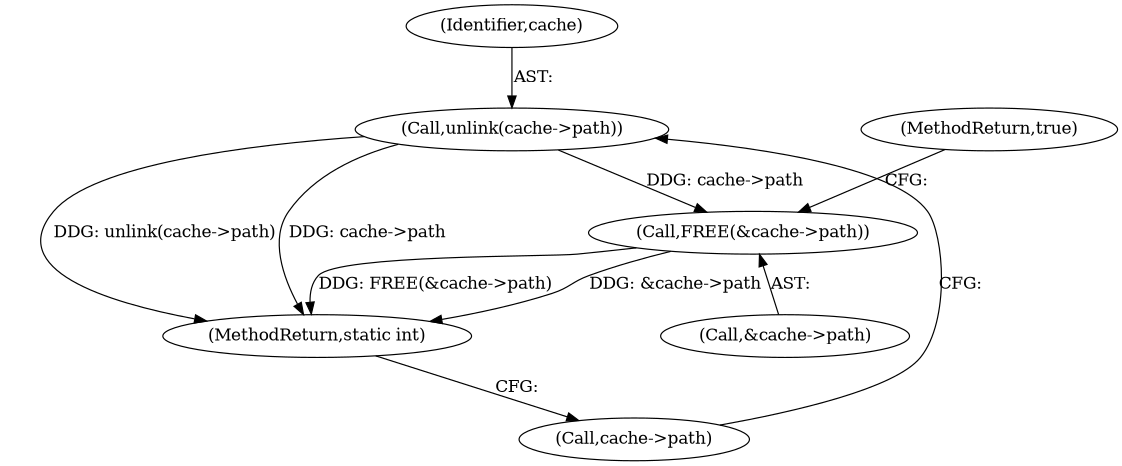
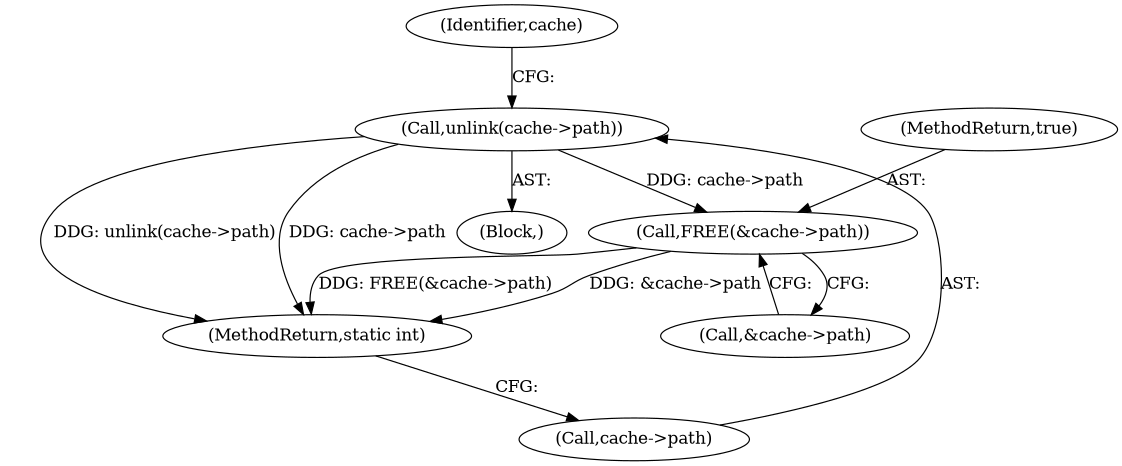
edge "(Identifier,cache)" -> "(Call,unlink(cache->path))": label "AST: " -> "CFG: "
edge "(MethodReturn,true)" -> "(Call,FREE(&cache->path))": label "CFG: " -> "AST: "
node "(Block,)": added
edge "(Call,FREE(&cache->path))" -> "(Call,&cache->path)": added, label "CFG:"
edge "(Call,&cache->path)" -> "(Call,FREE(&cache->path))": label "AST: " -> "CFG: "
edge "(Call,cache->path)" -> "(Call,unlink(cache->path))": label "CFG: " -> "AST: "
